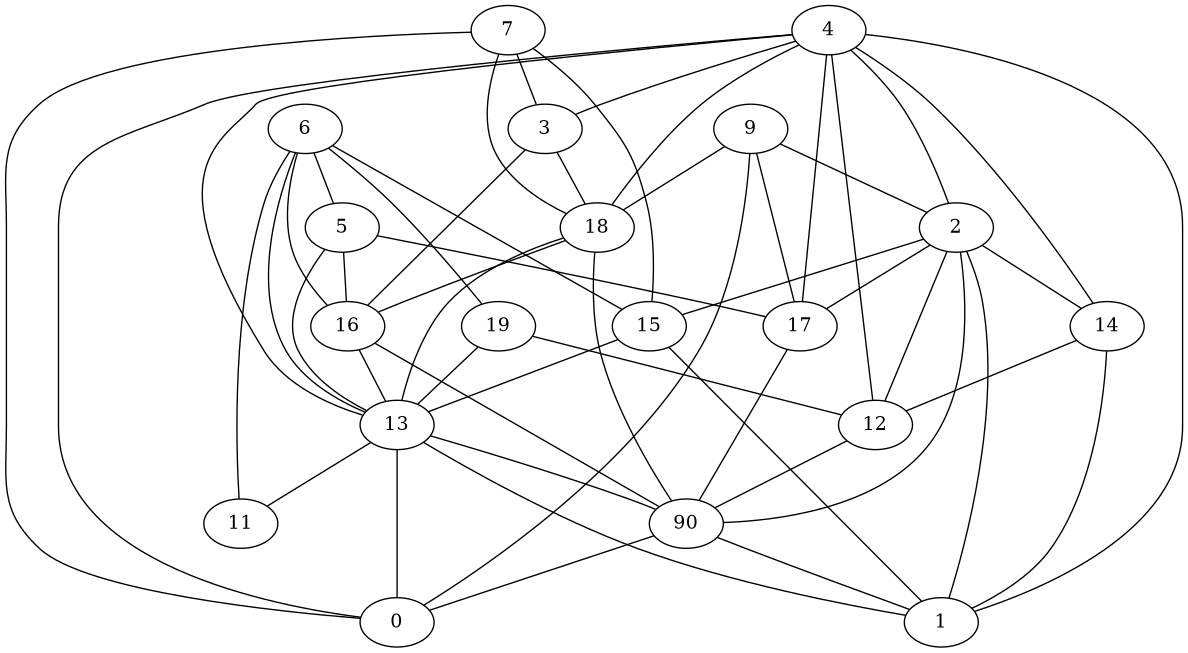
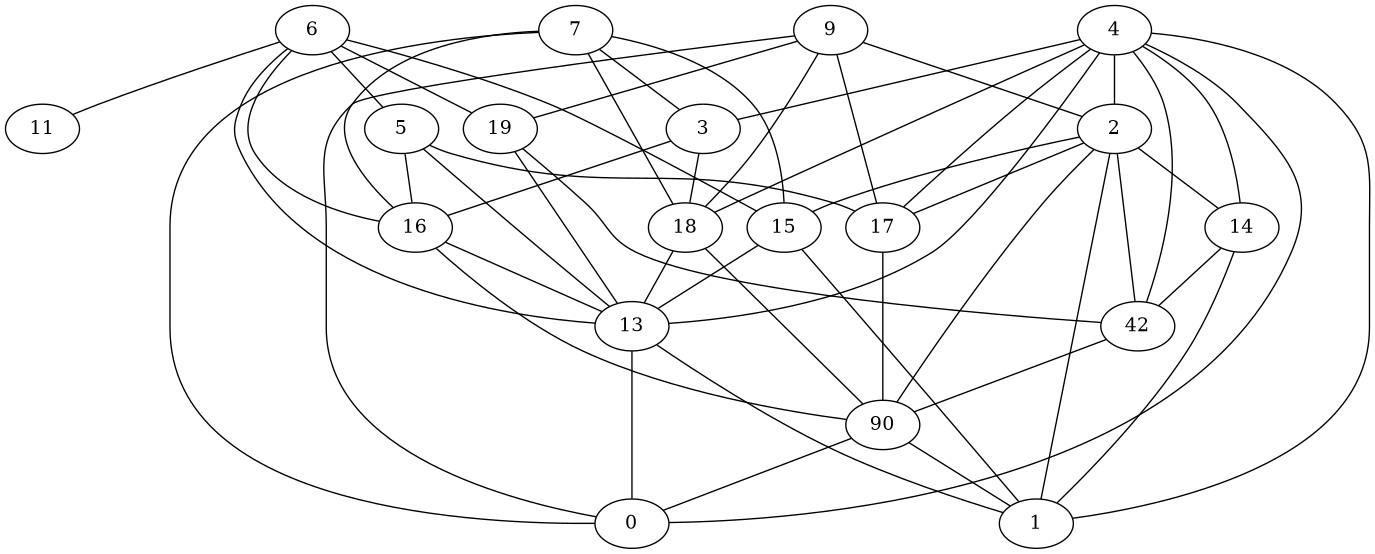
edge "9" -- "19": added
edge "18" -- "16": now "7" -- "16"
node "12": label "12" -> "42"
edge "13" -- "90": removed
edge "13" -- "11": removed
